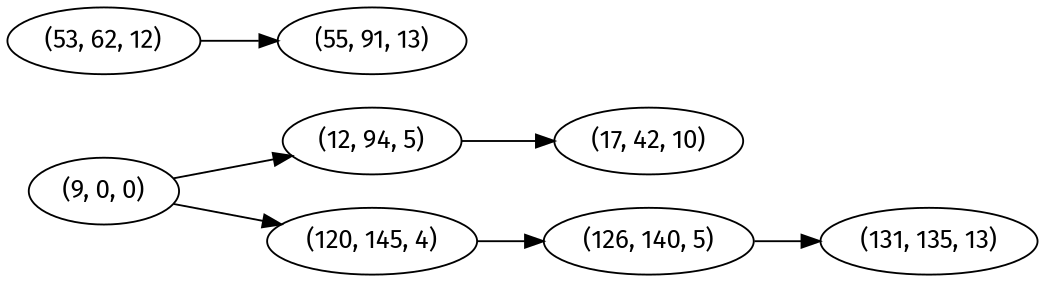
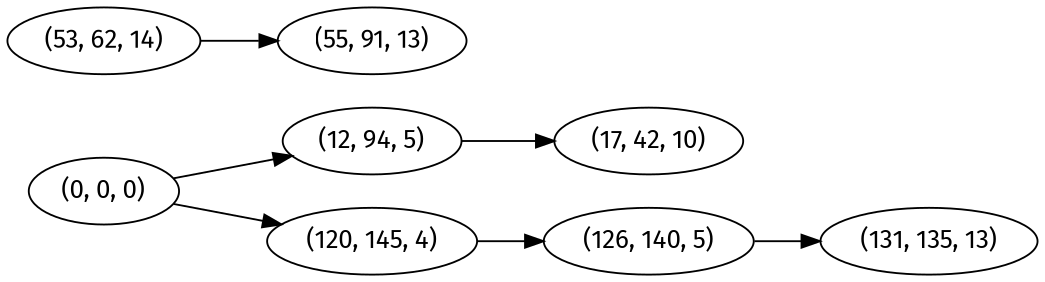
node "(53, 62, 12)": label "(53, 62, 12)" -> "(53, 62, 14)"
node "(9, 0, 0)": label "(9, 0, 0)" -> "(0, 0, 0)"
